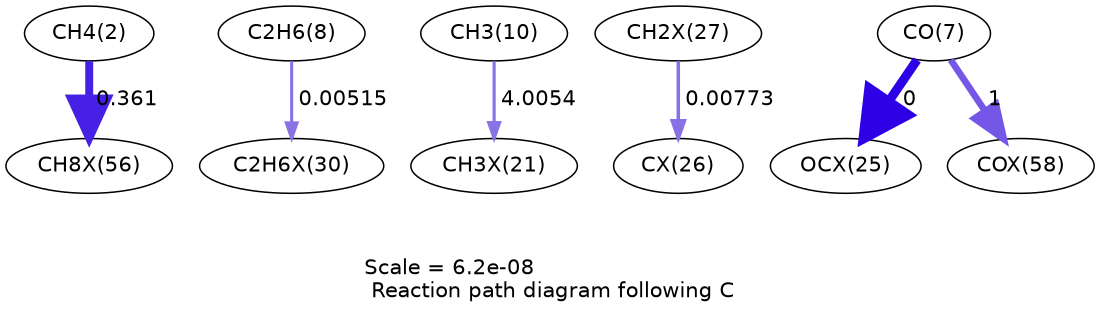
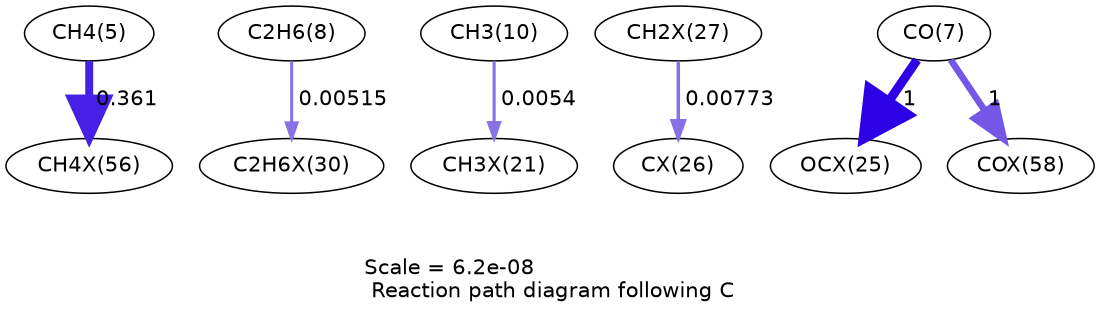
node "CH4(2)": label "CH4(2)" -> "CH4(5)"
edge "CH3(10)" -> "CH3X(21)": label " 4.0054" -> " 0.0054"
edge "CO(7)" -> "OCX(25)": label " 0" -> " 1"
node "CH8X(56)": label "CH8X(56)" -> "CH4X(56)"
